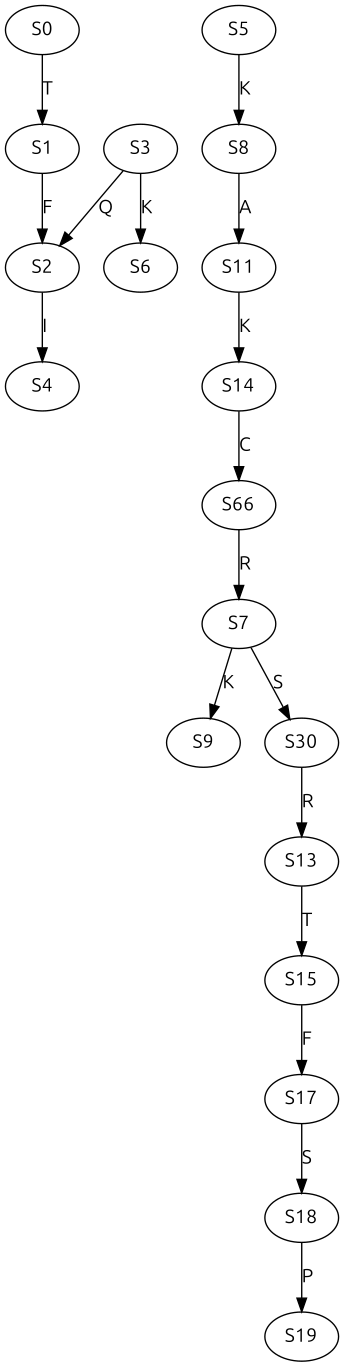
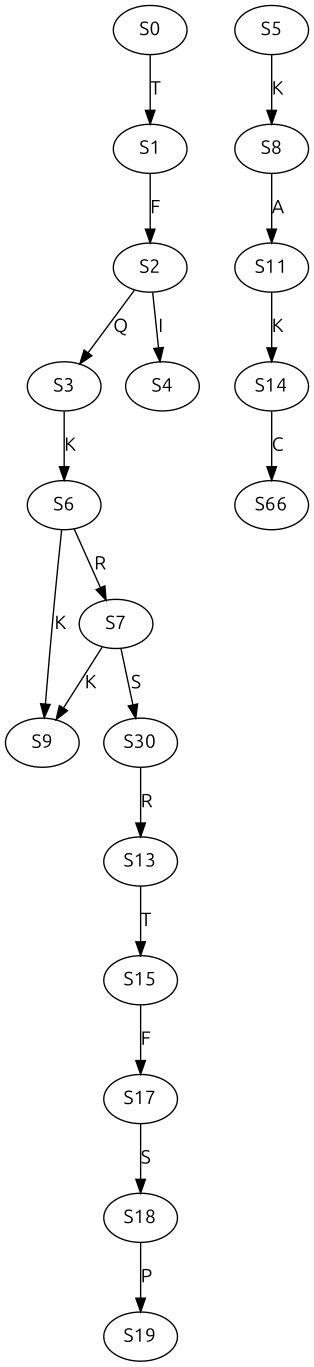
edge "S3" -> "S2": reversed
edge "S66" -> "S7": now "S6" -> "S7"
edge "S6" -> "S9": added, label "K"
